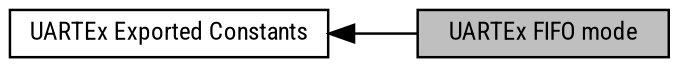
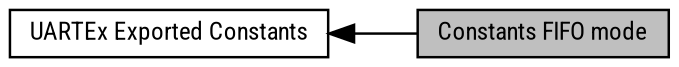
node "UARTEx FIFO mode": label "UARTEx FIFO mode" -> "Constants FIFO mode"
